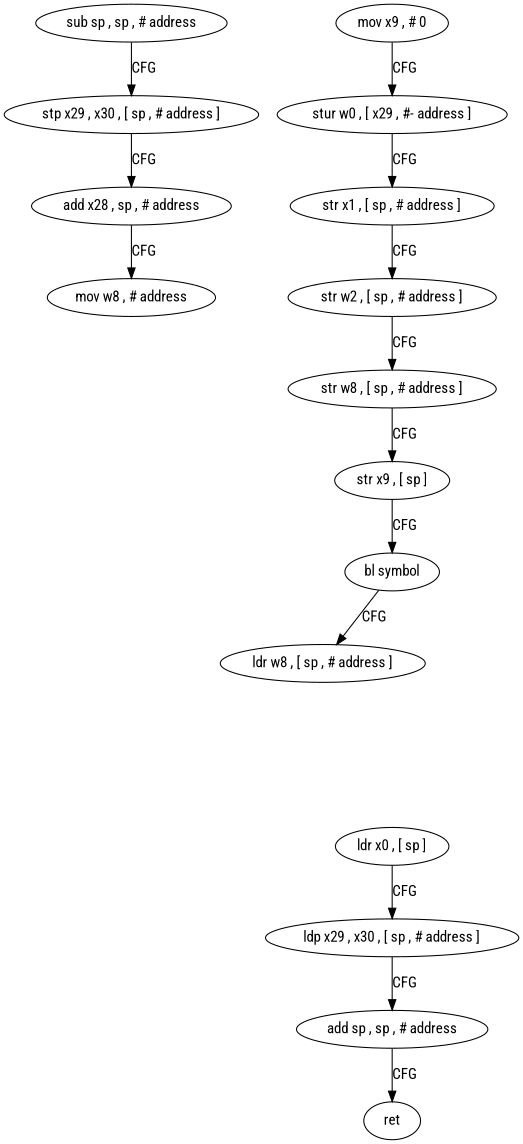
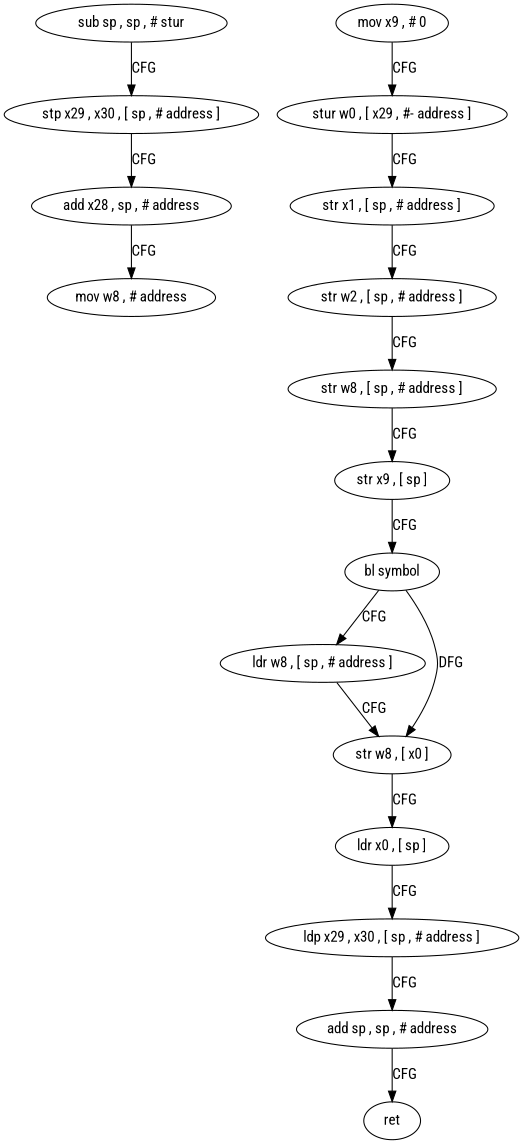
node "sub sp , sp , # address": label "sub sp , sp , # address" -> "sub sp , sp , # stur"
node "str w8 , [ x0 ]": added
